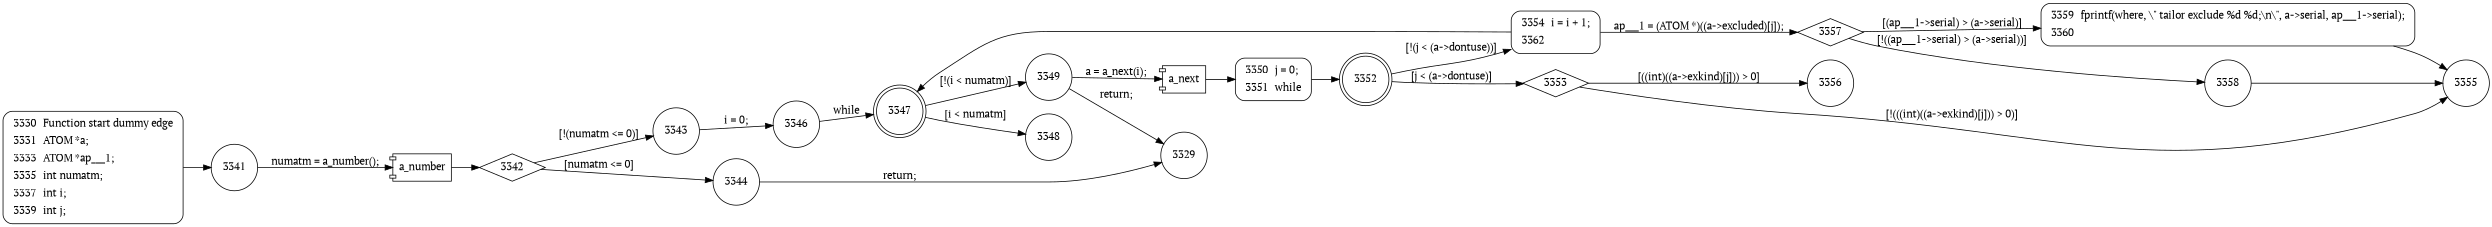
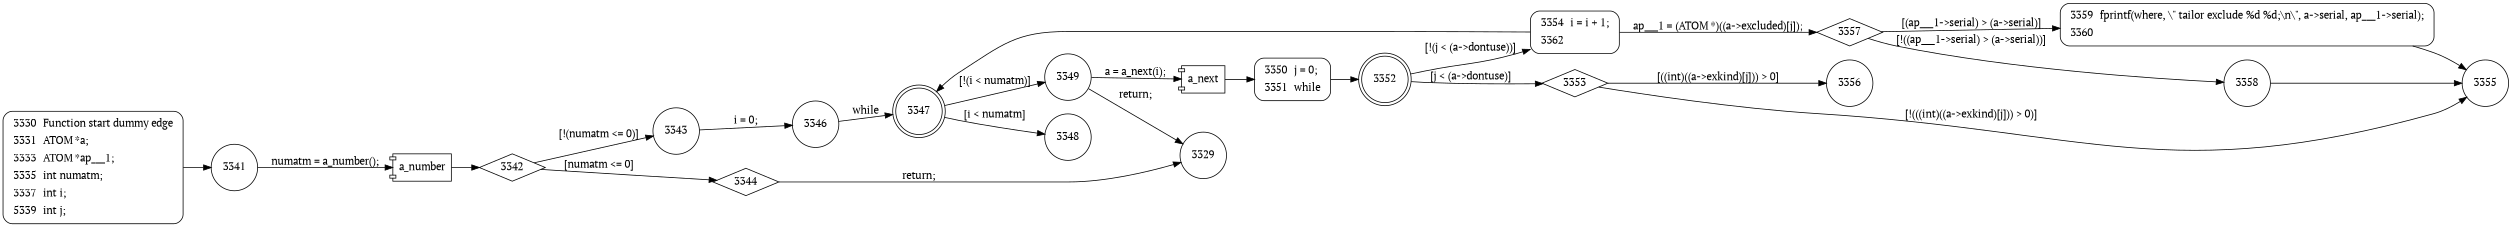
node "3344": shape circle -> diamond
node "3330": text "3339" -> "5339"
